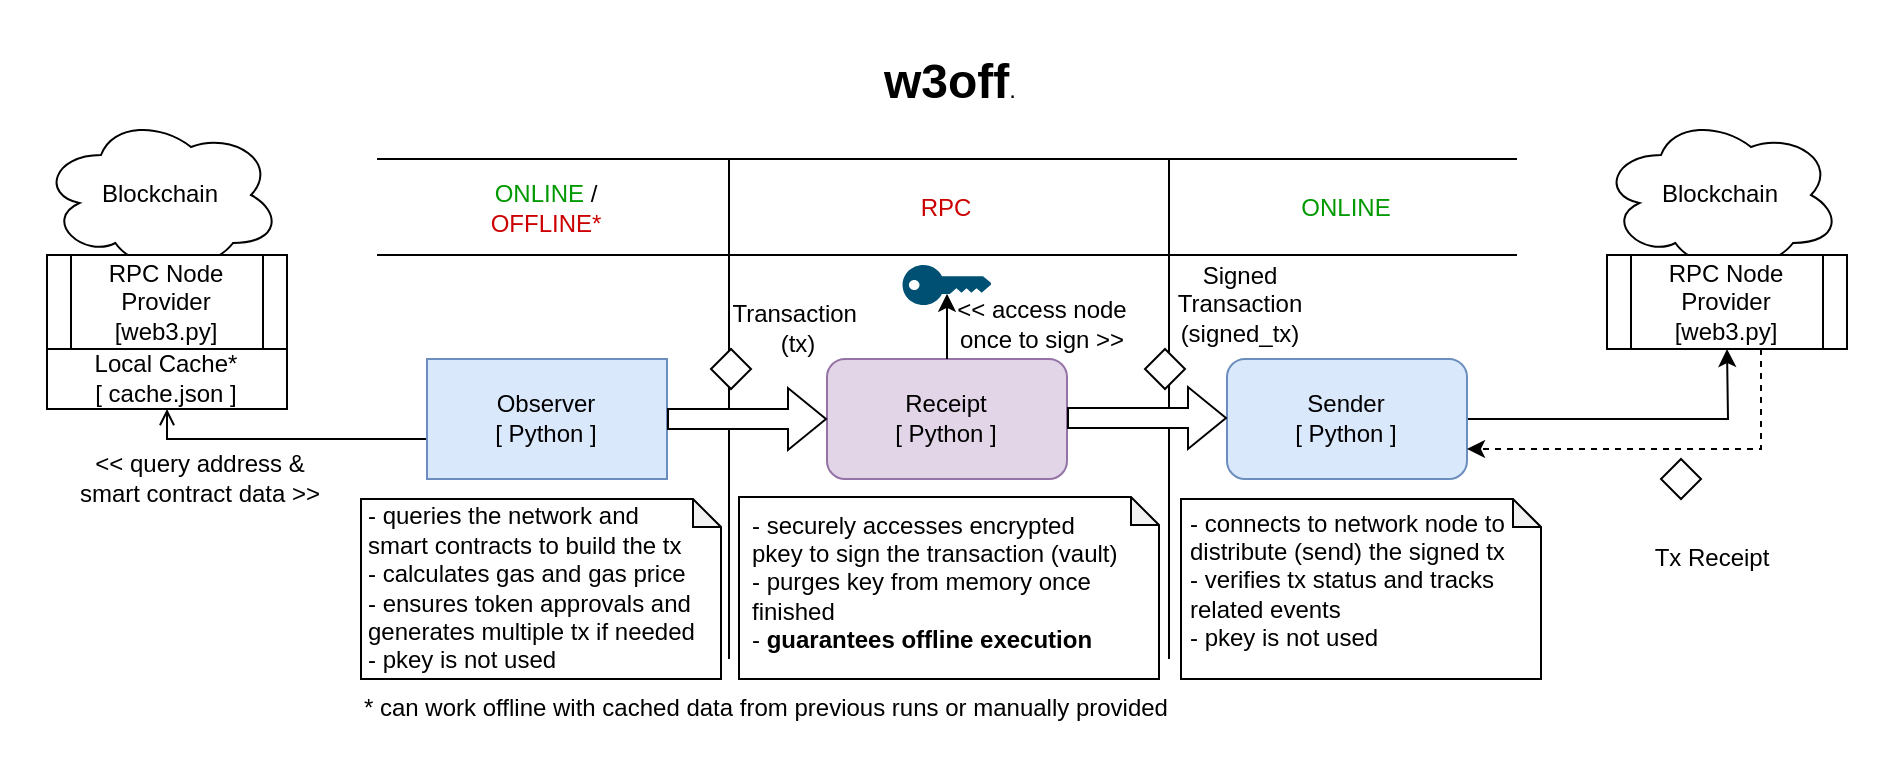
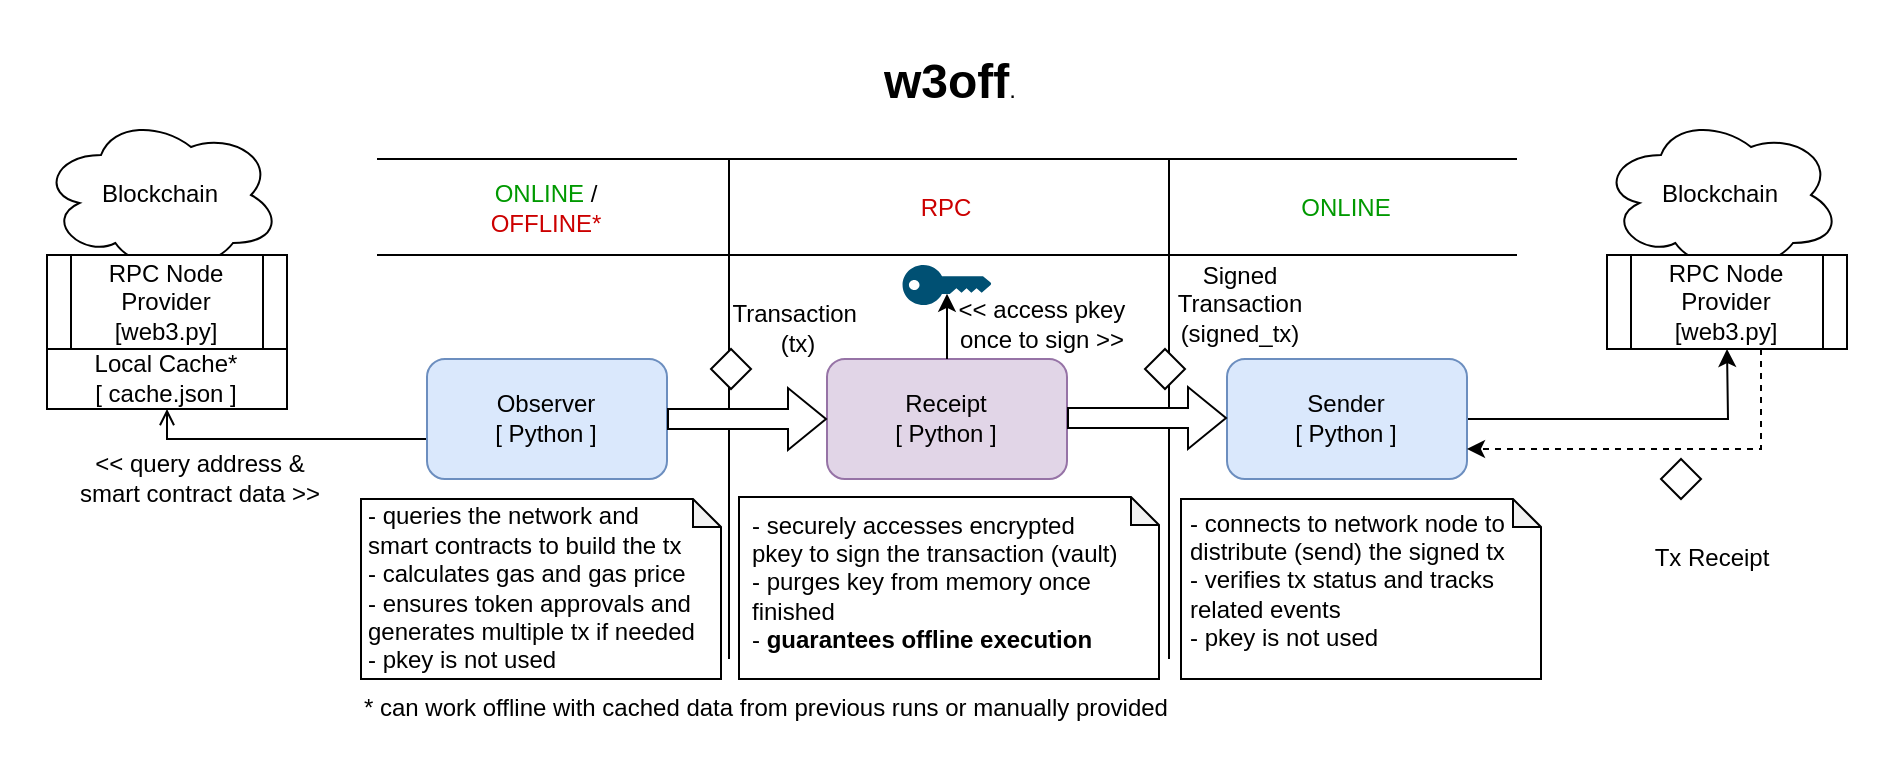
node "<< access node once to sign >>": label "<< access node once to sign >>" -> "<< access pkey once to sign >>"
node "Observer [ Python ]": shape rectangle -> rounded rectangle
